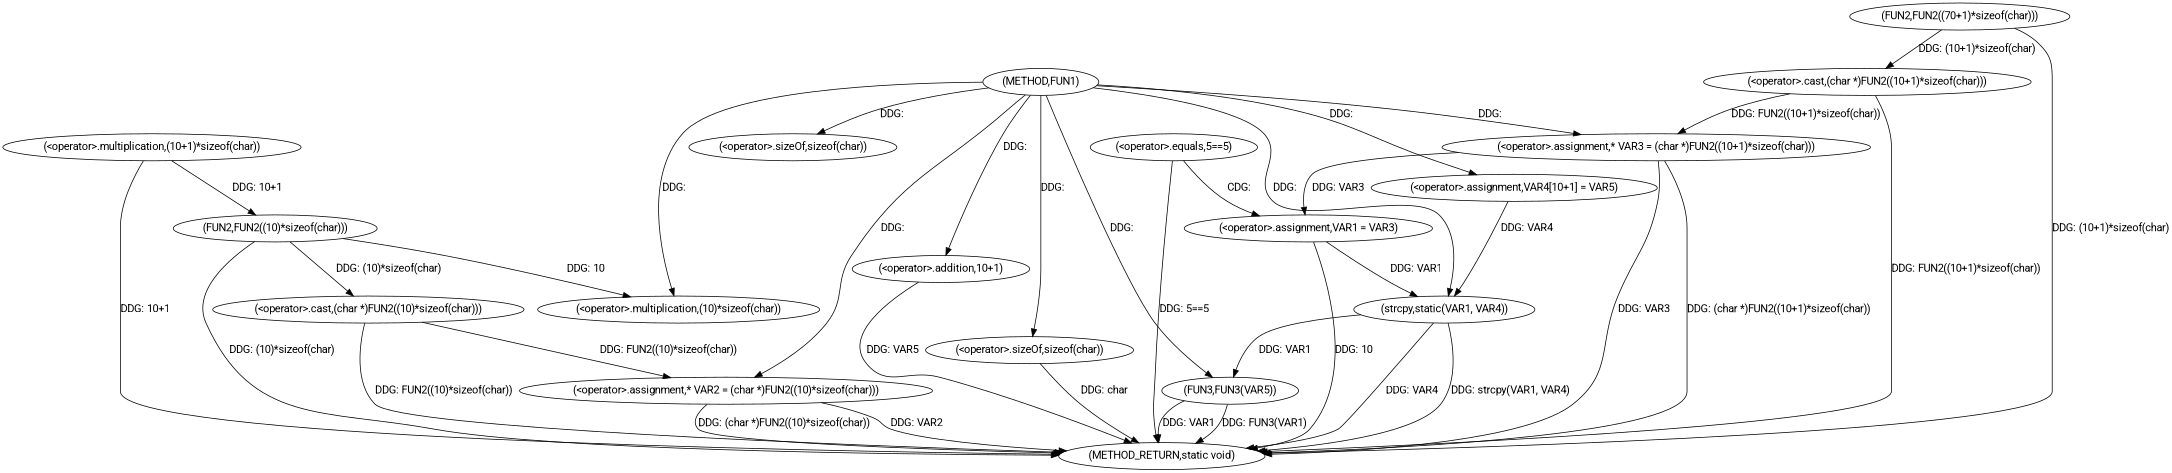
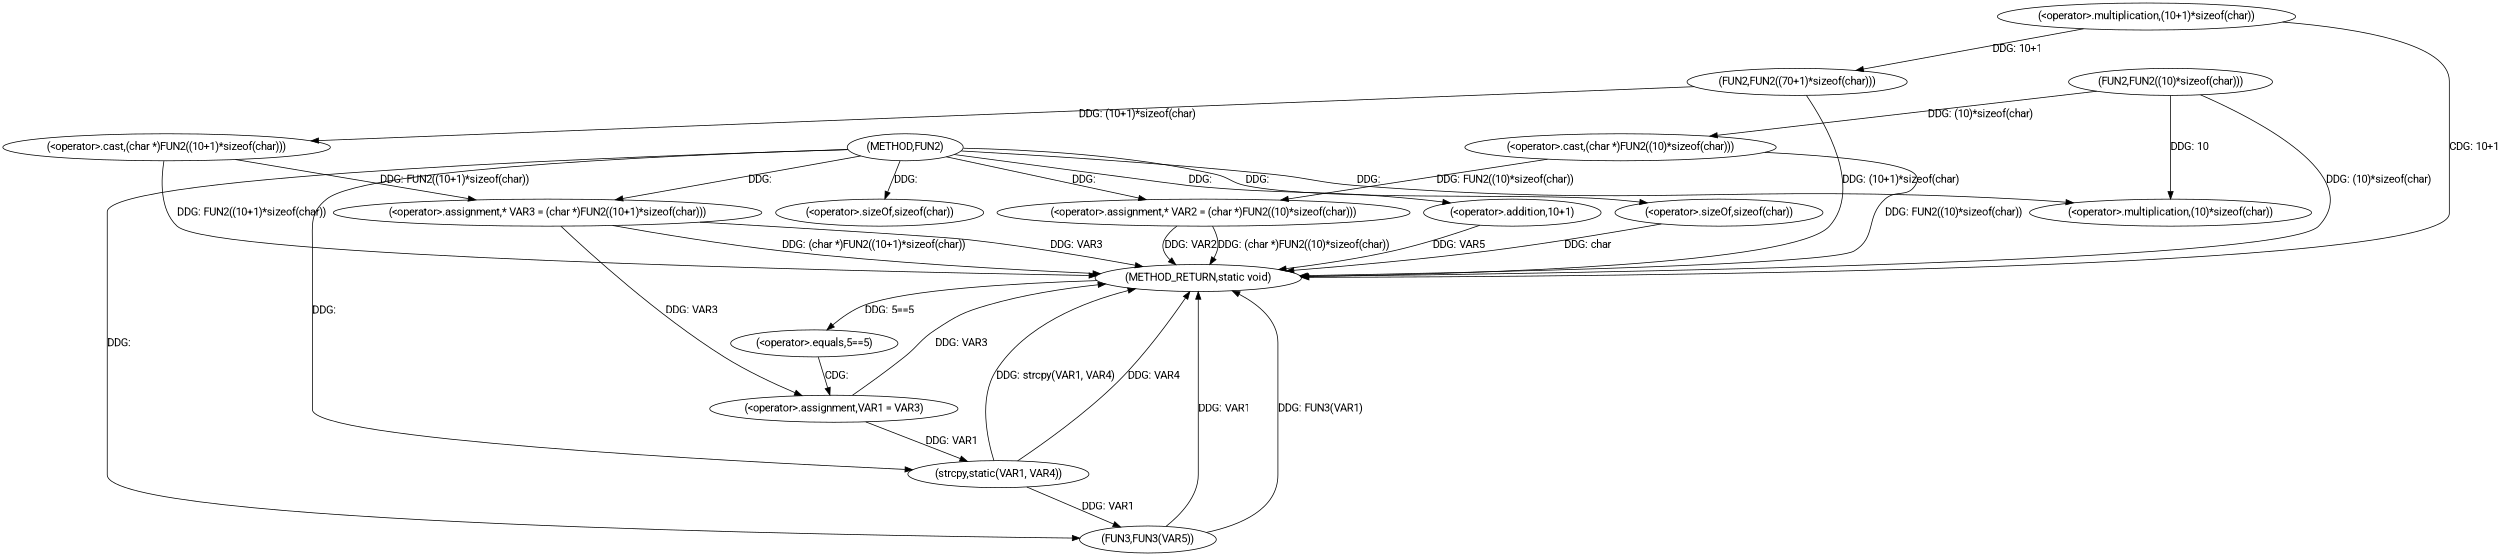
node "(METHOD,FUN1)": label "(METHOD,FUN1)" -> "(METHOD,FUN2)"
edge "(<operator>.multiplication,(10+1)*sizeof(char))" -> "(FUN2,FUN2((10)*sizeof(char)))": now "(<operator>.multiplication,(10+1)*sizeof(char))" -> "(FUN2,FUN2((70+1)*sizeof(char)))"
node "(<operator>.assignment,VAR4[10+1] = VAR5)": removed
edge "(<operator>.equals,5==5)" -> "(METHOD_RETURN,static void)": reversed
edge "(<operator>.multiplication,(10+1)*sizeof(char))" -> "(METHOD_RETURN,static void)": label "DDG: 10+1" -> "CDG: 10+1"
edge "(<operator>.assignment,VAR1 = VAR3)" -> "(METHOD_RETURN,static void)": label "DDG: 10" -> "DDG: VAR3"
